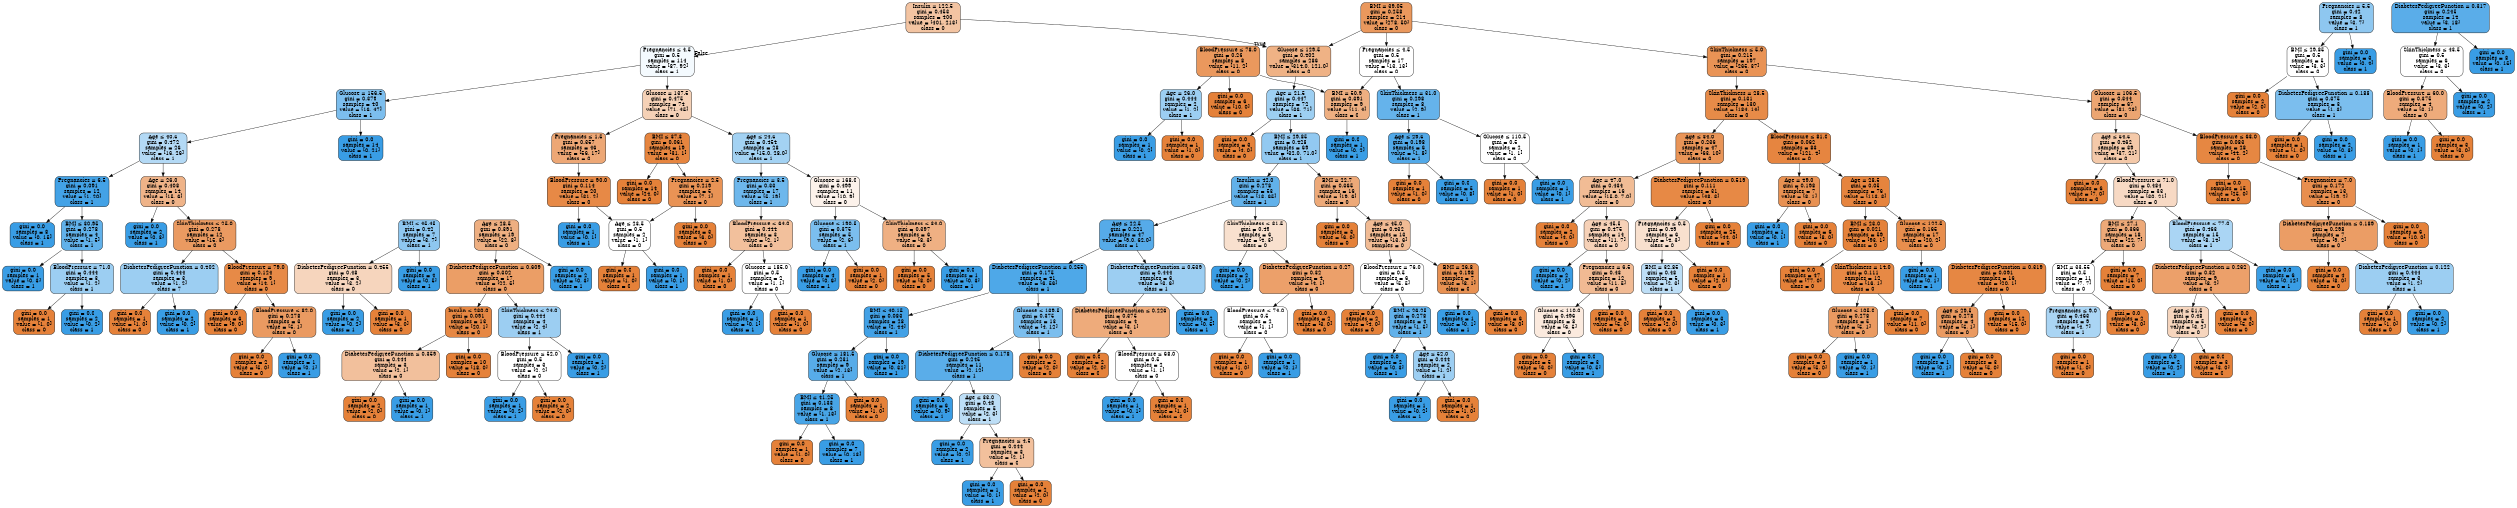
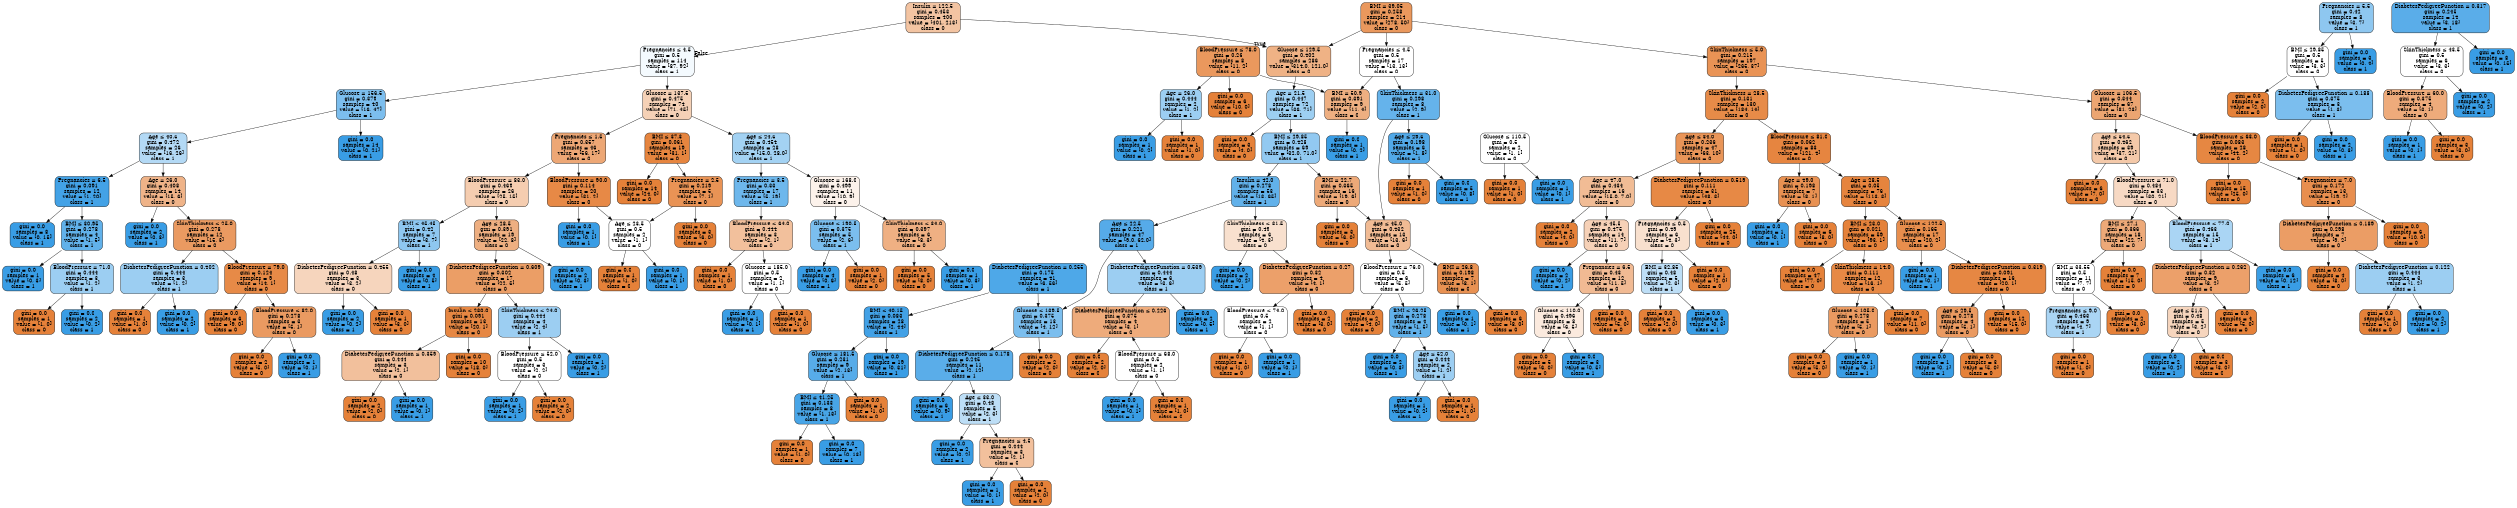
edge "SkinThickness ≤ 31.0" -> "Glucose ≤ 110.5": now "SkinThickness ≤ 31.0" -> "Age ≤ 45.0"
node "BloodPressure ≤ 83.0": added
node "Age ≤ 45.0": text "samples = 0" -> "class = 0"
edge "Age ≤ 22.5" -> "DiabetesPedigreeFunction ≤ 0.255": now "Age ≤ 22.5" -> "Glucose ≤ 139.5"
edge "BMI ≤ 23.0" -> "SkinThickness ≤ 14.0": added
edge "Glucose ≤ 122.5" -> "DiabetesPedigreeFunction ≤ 0.319": added
node "DiabetesPedigreeFunction ≤ 0.402": text "class = 7" -> "class = 1"
edge "DiabetesPedigreeFunction ≤ 0.226" -> "BloodPressure ≤ 68.0": reversed
